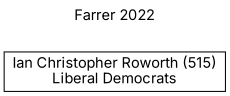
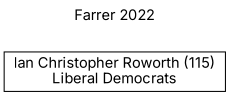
node "Ian Christopher Roworth (515) Liberal Democrats": label "Ian Christopher Roworth (515) Liberal Democrats" -> "Ian Christopher Roworth (115) Liberal Democrats"
